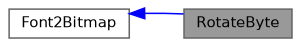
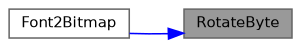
edge "RotateByte" -> "Font2Bitmap": reversed
